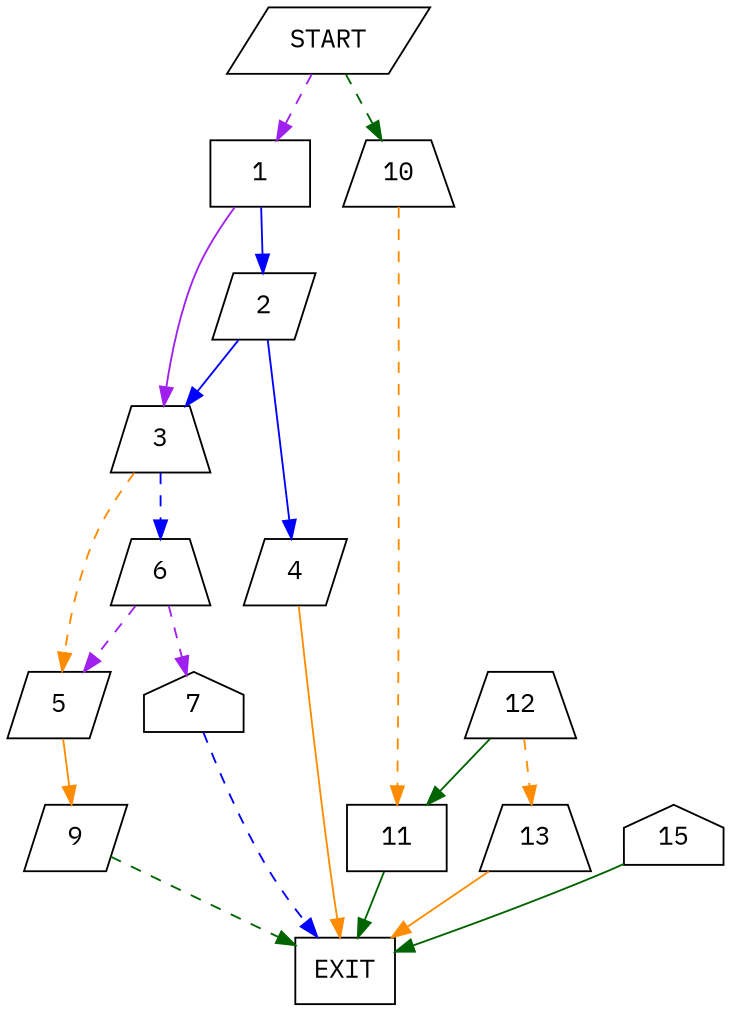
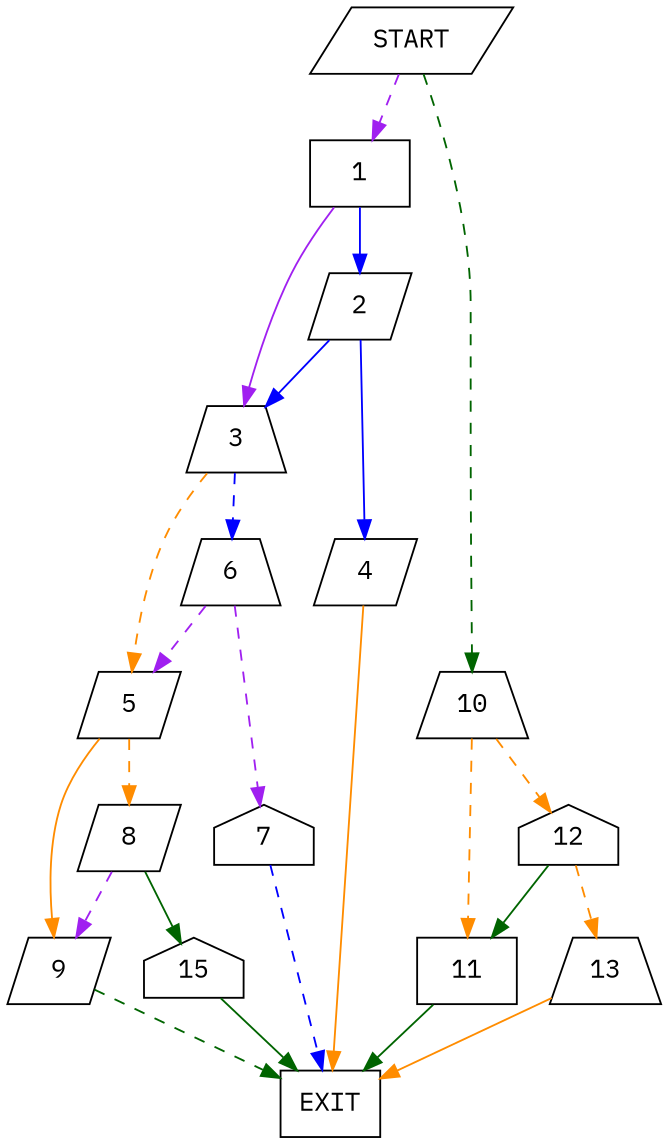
node "12": shape trapezium -> house
edge "10" -> "12": added
node "8": added
